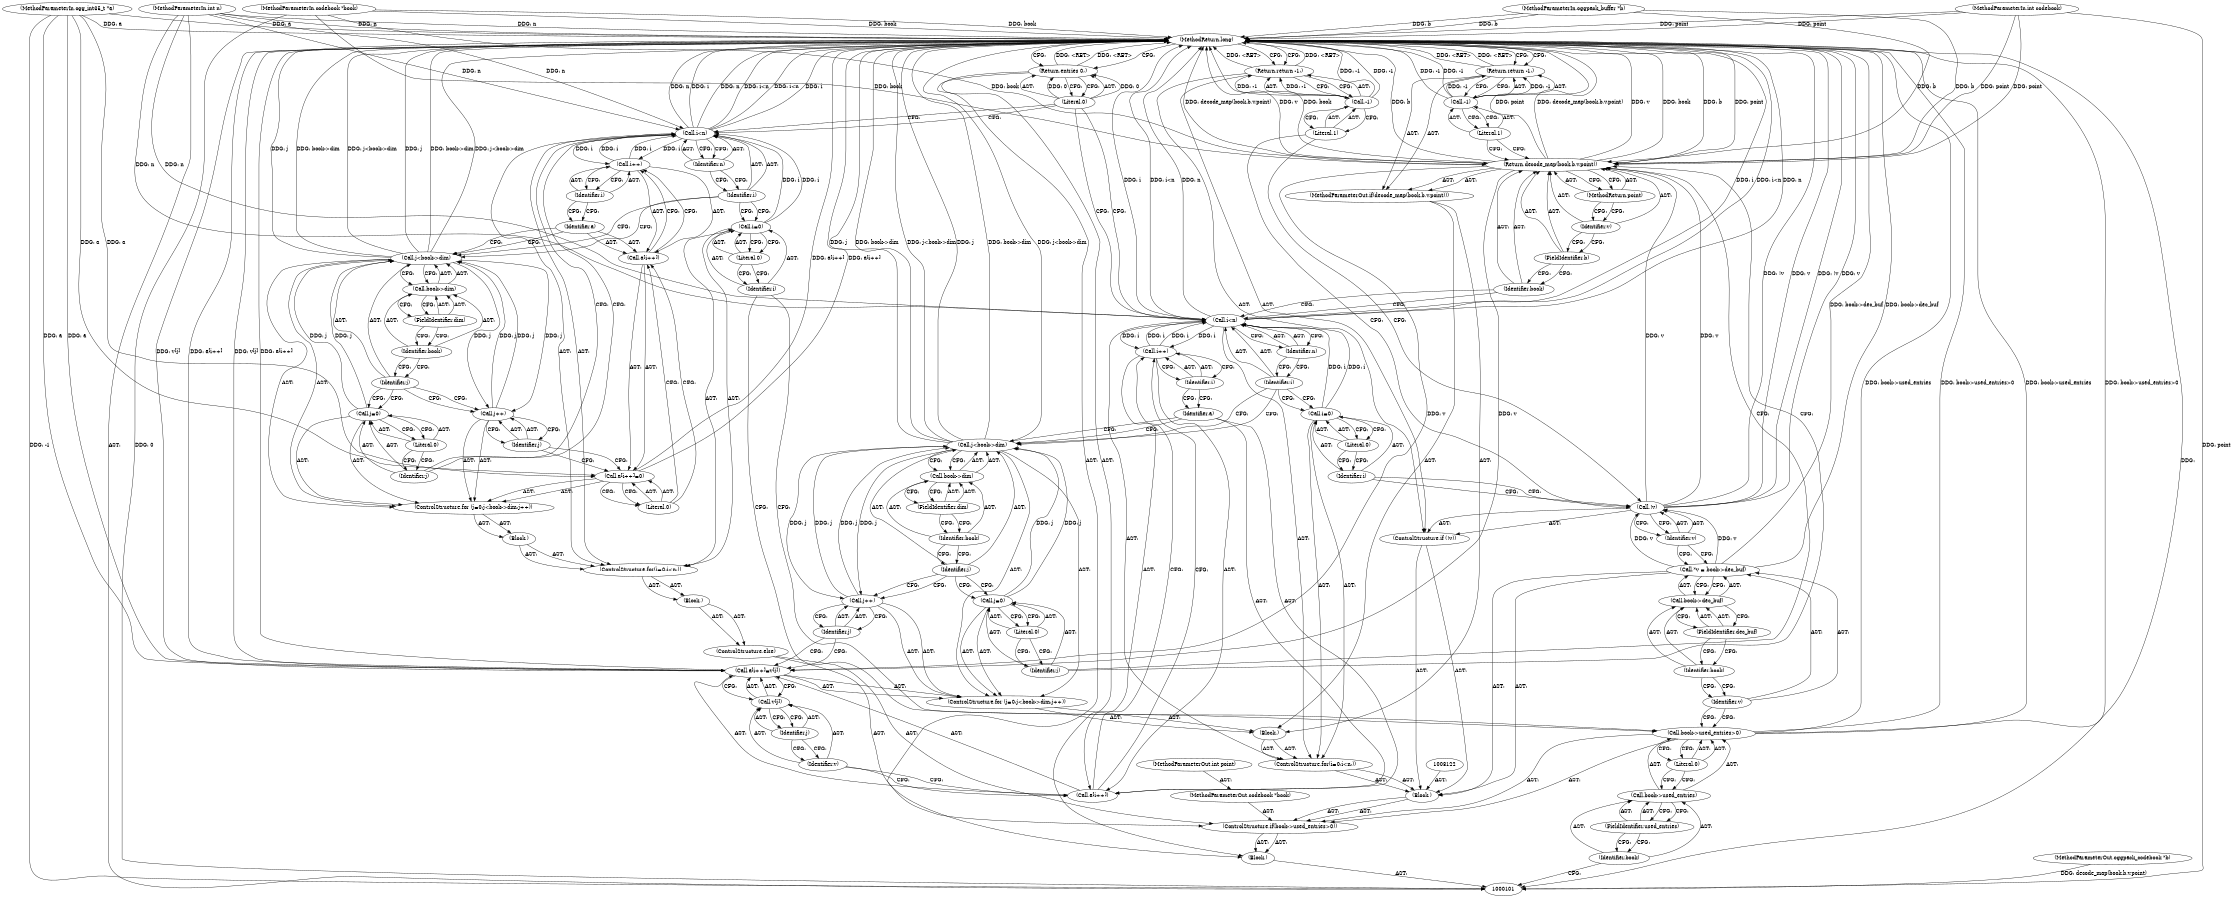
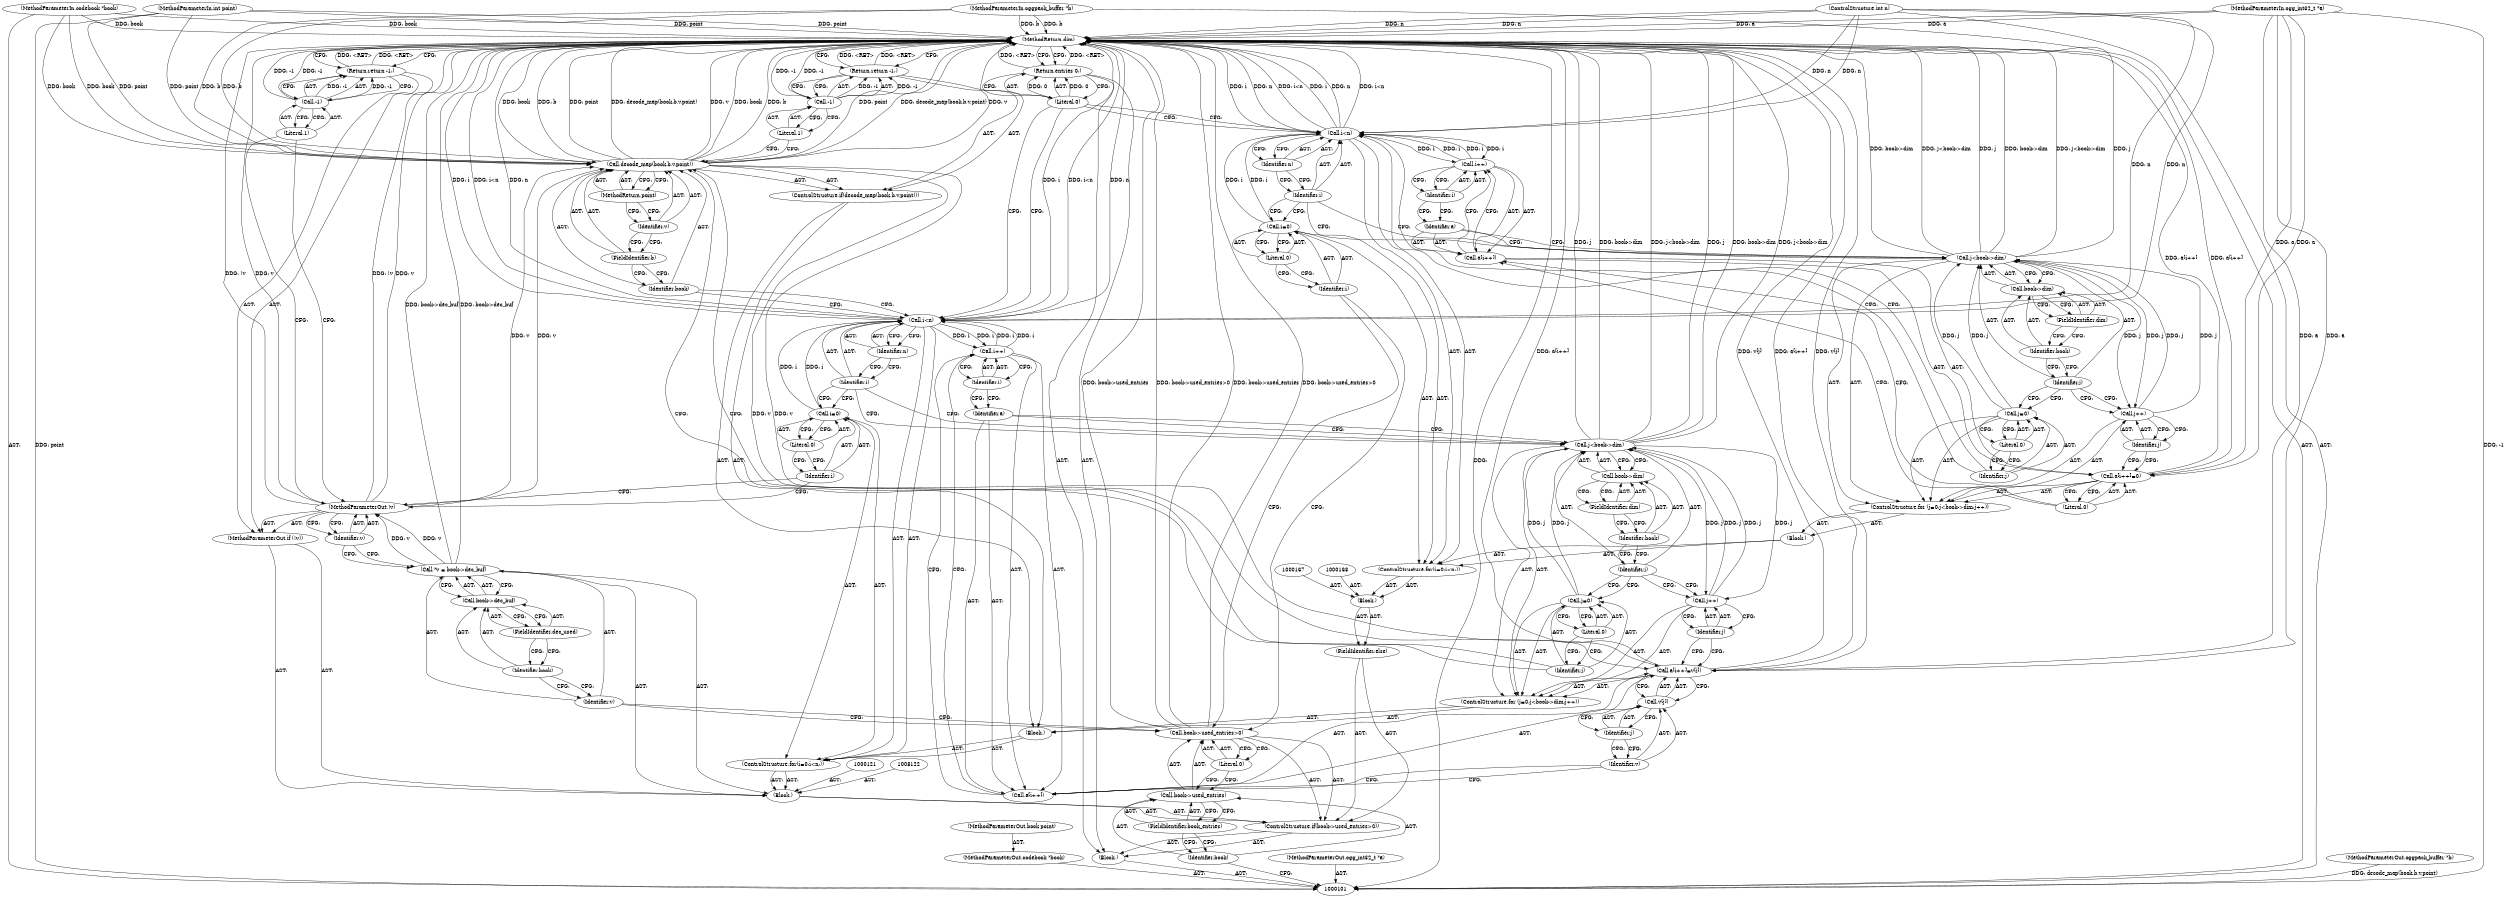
node "(MethodParameterIn,ogg_int35_t *a)": label "(MethodParameterIn,ogg_int35_t *a)" -> "(MethodParameterIn,ogg_int32_t *a)"
node "(MethodParameterIn,int n)": label "(MethodParameterIn,int n)" -> "(ControlStructure,int n)"
node "(MethodParameterIn,int codebook)": label "(MethodParameterIn,int codebook)" -> "(MethodParameterIn,int point)"
node "(MethodReturn,long)": label "(MethodReturn,long)" -> "(MethodReturn,dim)"
node "(Return,decode_map(book,b,v,point))": label "(Return,decode_map(book,b,v,point))" -> "(Call,decode_map(book,b,v,point))"
node "(MethodParameterOut,if(decode_map(book,b,v,point)))": label "(MethodParameterOut,if(decode_map(book,b,v,point)))" -> "(ControlStructure,if(decode_map(book,b,v,point)))"
edge "(MethodParameterIn,oggpack_buffer *b)" -> "1000101": added, label "AST:"
edge "(MethodParameterIn,codebook *book)" -> "1000101": label "DDG: 0" -> "AST: "
node "(Call,!v)": label "(Call,!v)" -> "(MethodParameterOut,!v)"
node "(ControlStructure,if (!v))": label "(ControlStructure,if (!v))" -> "(MethodParameterOut,if (!v))"
node "1000167": added
node "1000168": added
node "(FieldIdentifier,dec_buf)": label "(FieldIdentifier,dec_buf)" -> "(FieldIdentifier,dec_used)"
node "(ControlStructure,else)": label "(ControlStructure,else)" -> "(FieldIdentifier,else)"
node "1000121": added
node "(MethodParameterOut,int point)": label "(MethodParameterOut,int point)" -> "(MethodParameterOut,book point)"
edge "(MethodParameterOut,codebook *book)" -> "(ControlStructure,if(book->used_entries>0))": now "(MethodParameterOut,codebook *book)" -> "1000101"
node "(FieldIdentifier,used_entries)": label "(FieldIdentifier,used_entries)" -> "(FieldIdentifier,book_entries)"
node "(MethodParameterOut,ogg_int32_t *a)": added
node "(MethodParameterOut,oggpack_codebook *b)": label "(MethodParameterOut,oggpack_codebook *b)" -> "(MethodParameterOut,oggpack_buffer *b)"
